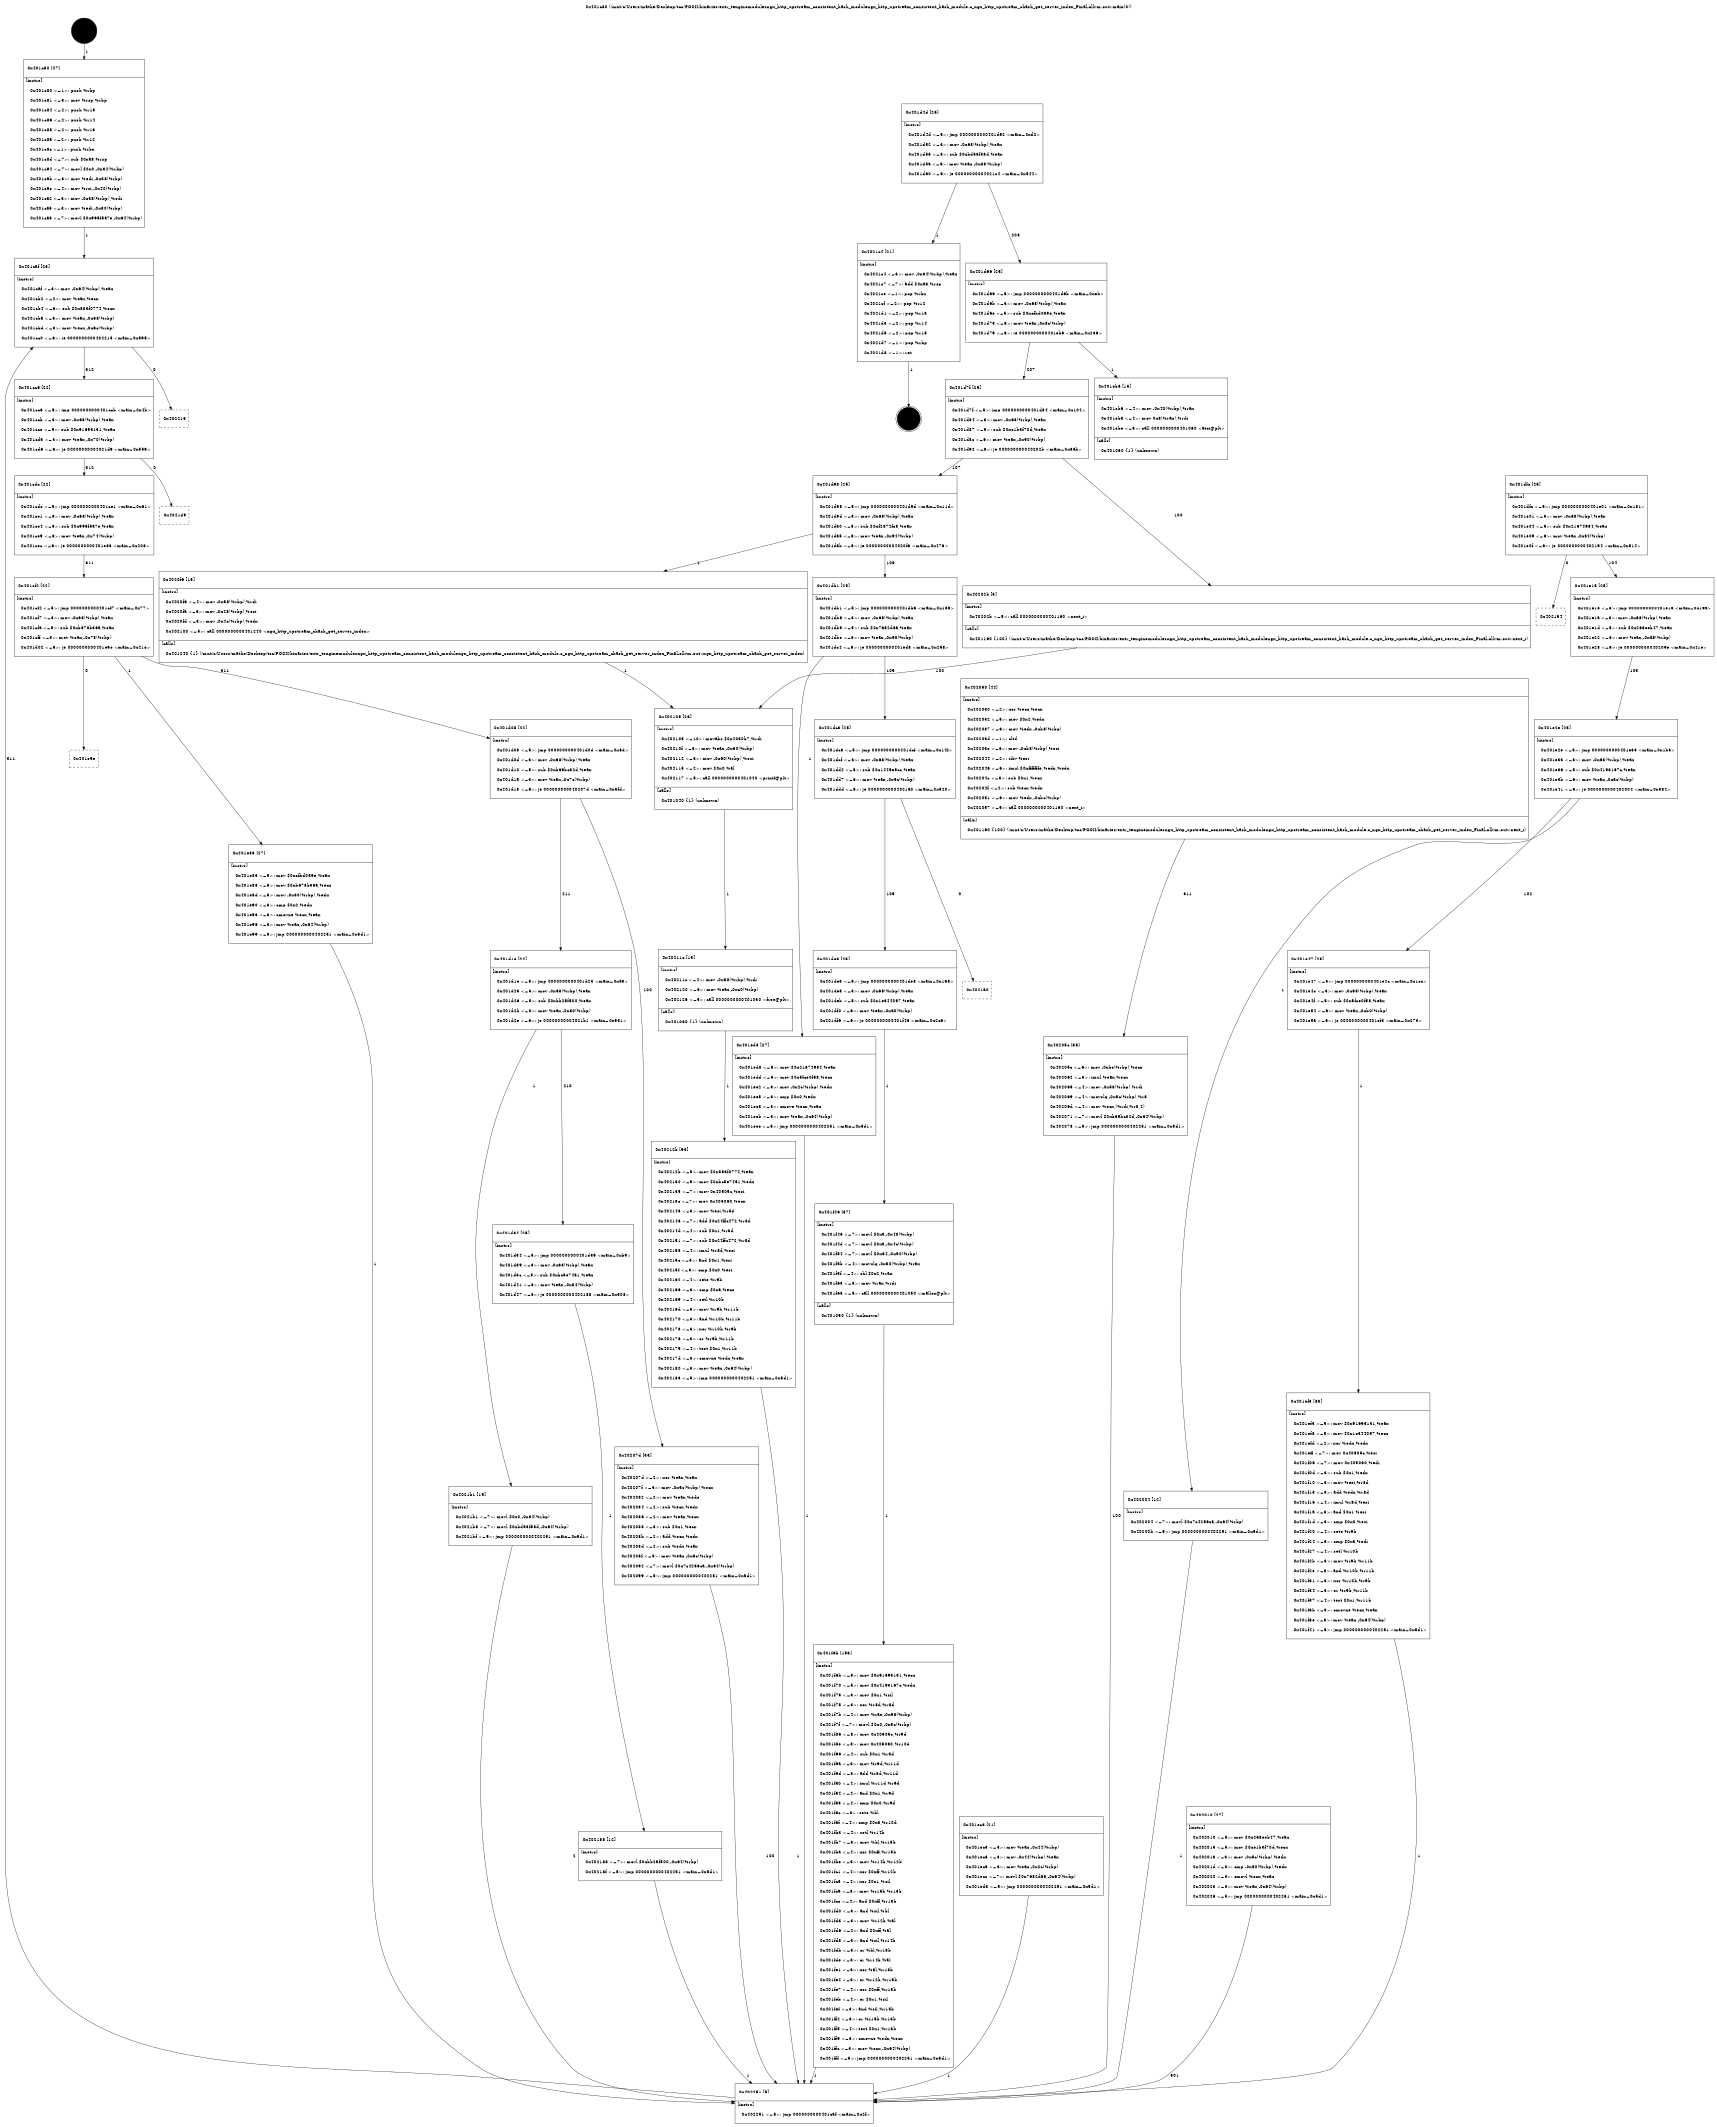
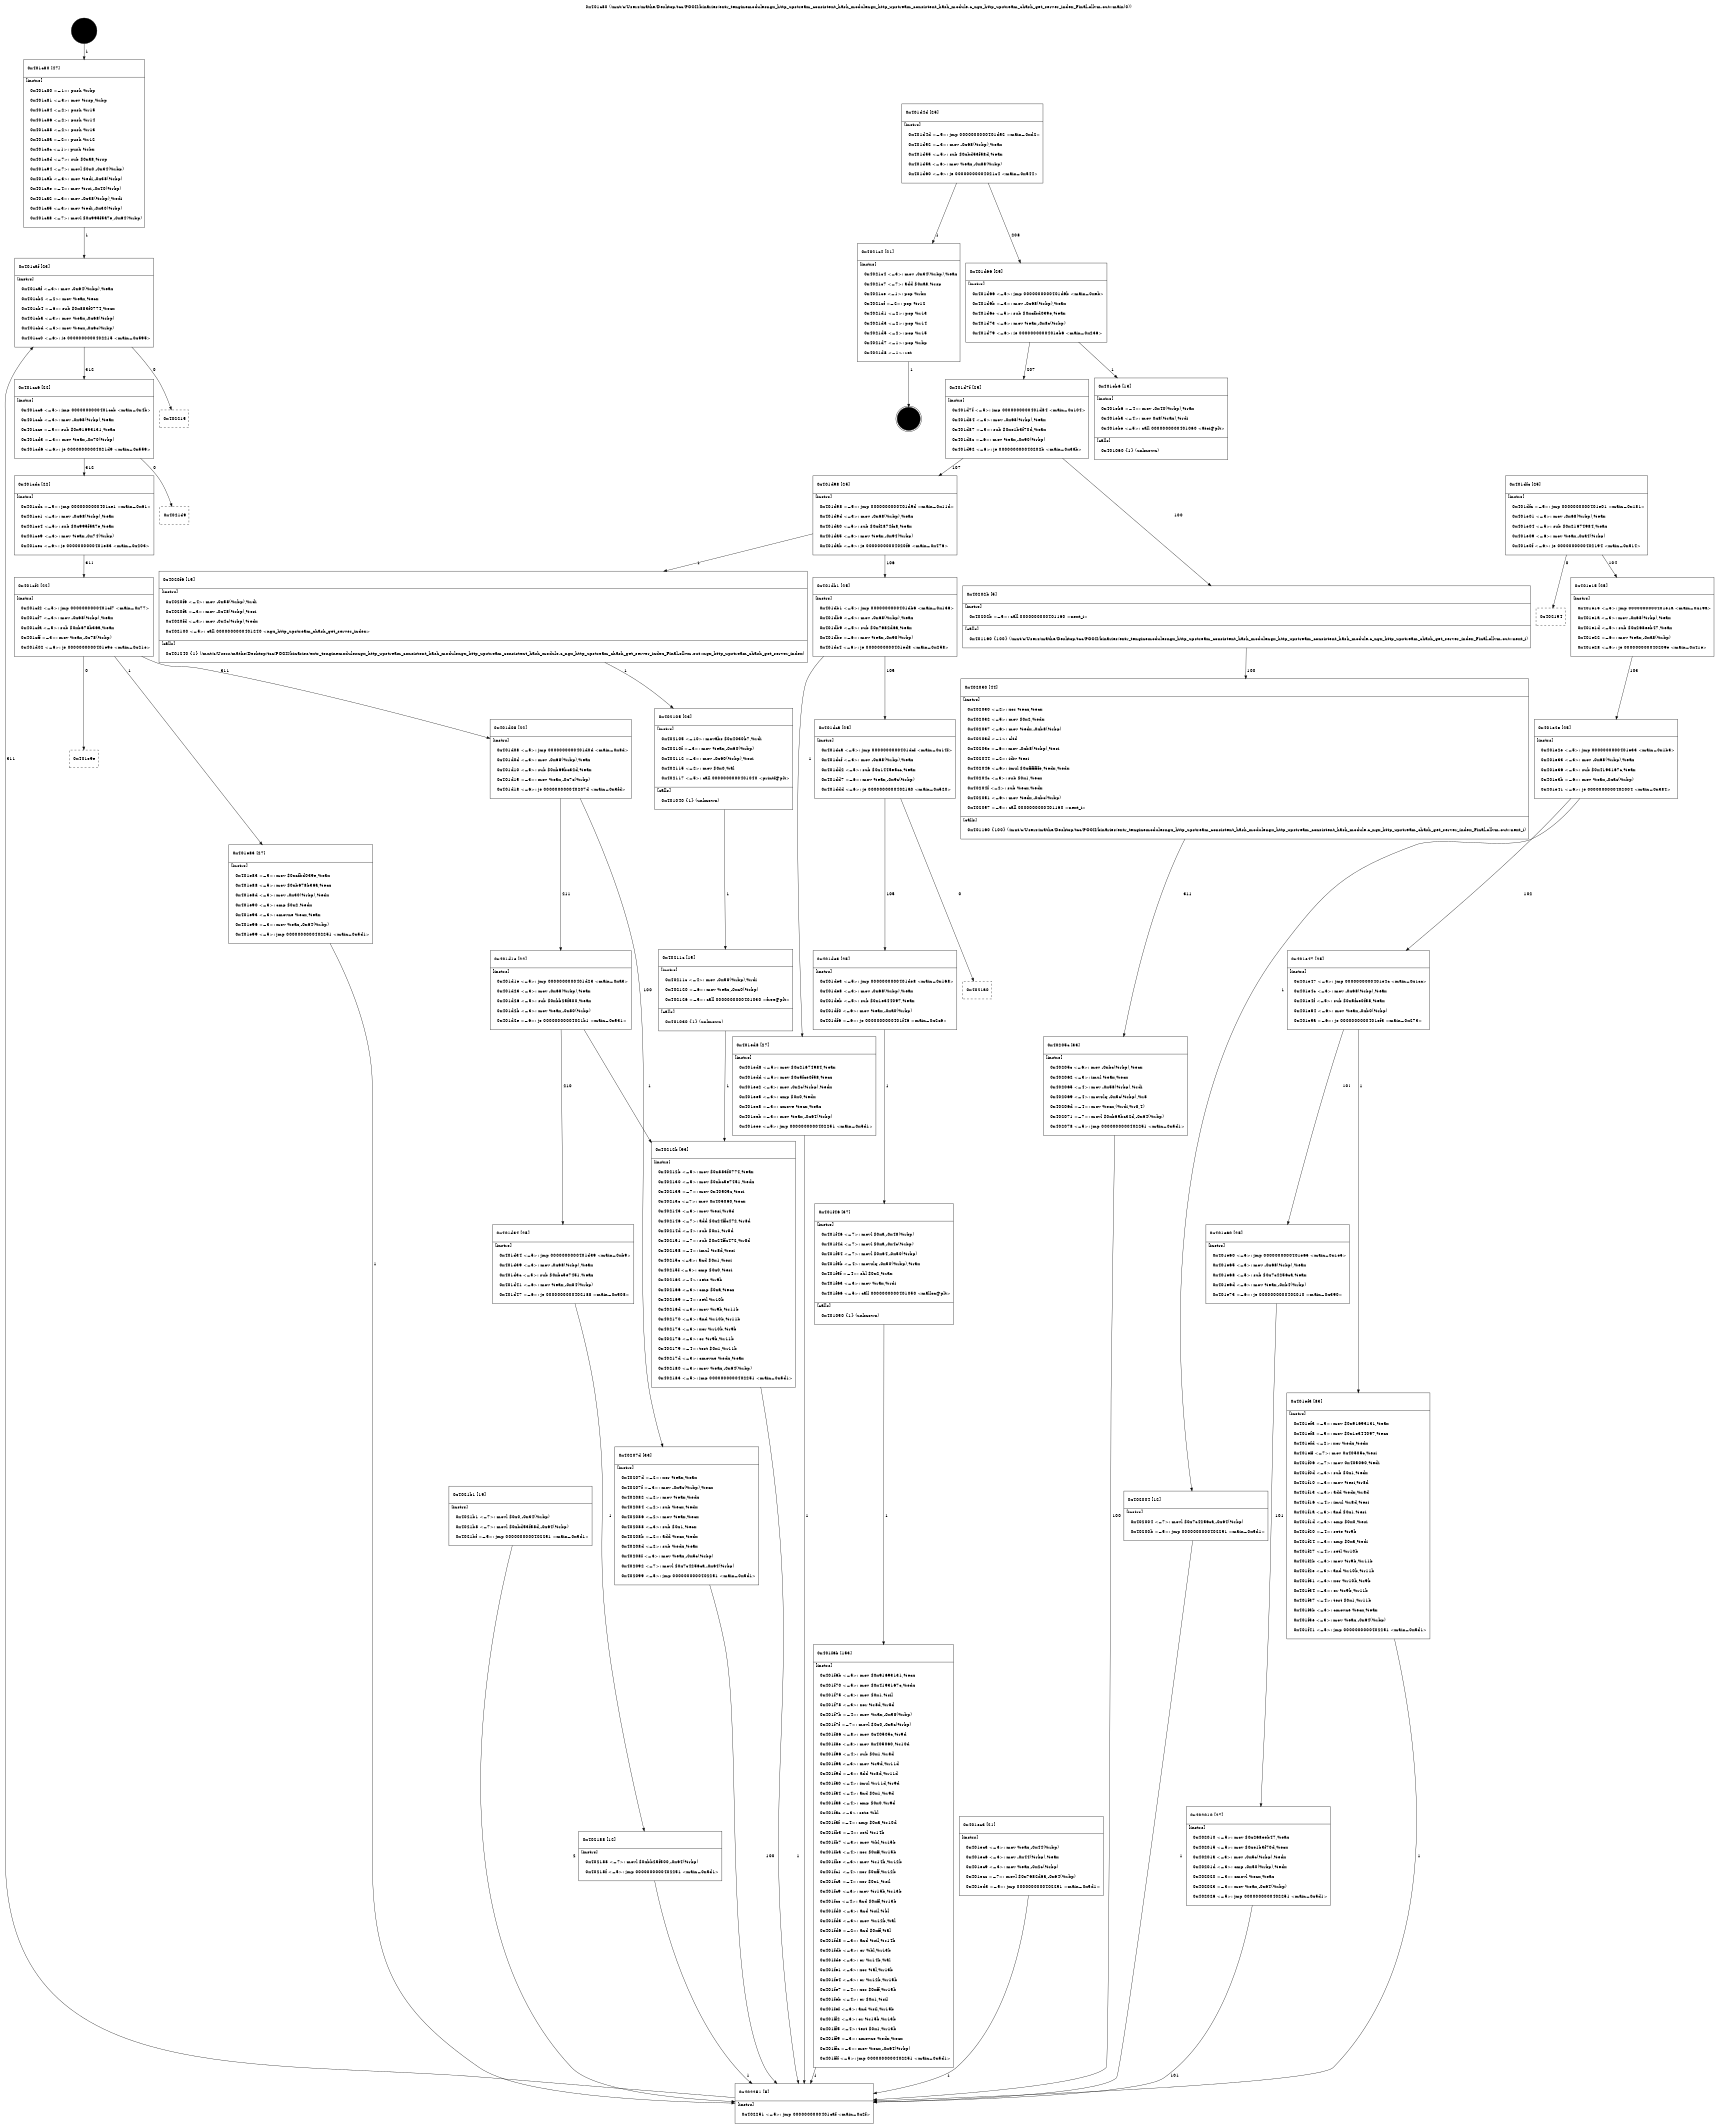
edge "0x40202b [5]" -> "0x402105 [23]": now "0x40202b [5]" -> "0x402030 [44]"
edge "0x401d1e [22]" -> "0x4021b1 [19]": now "0x401d1e [22]" -> "0x40212b [93]"
node "0x401e60 [25]": added
edge "0x402010 [27]" -> "0x402251 [5]": label " 301" -> " 101"
